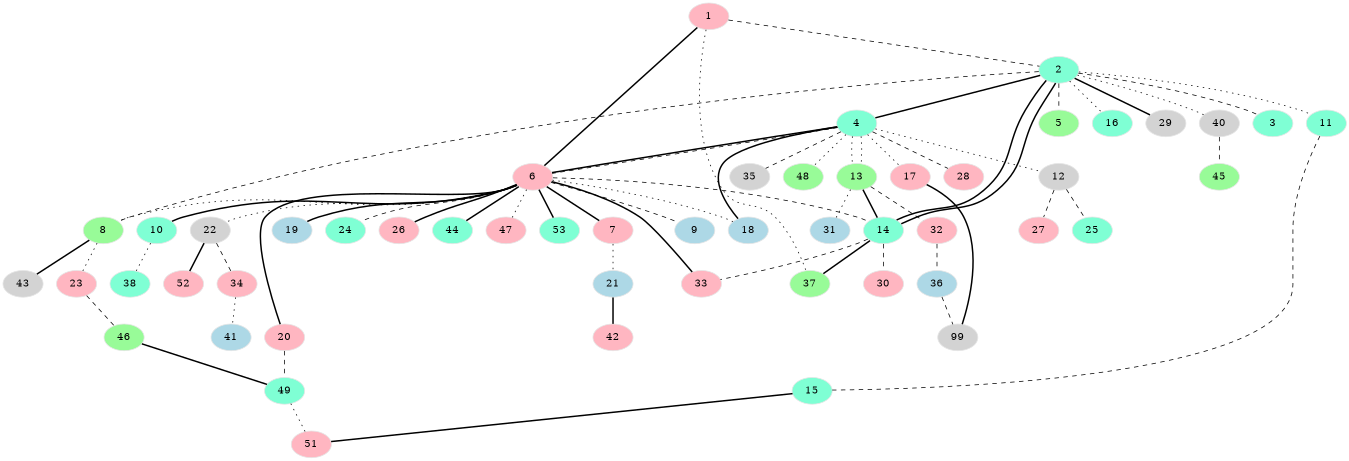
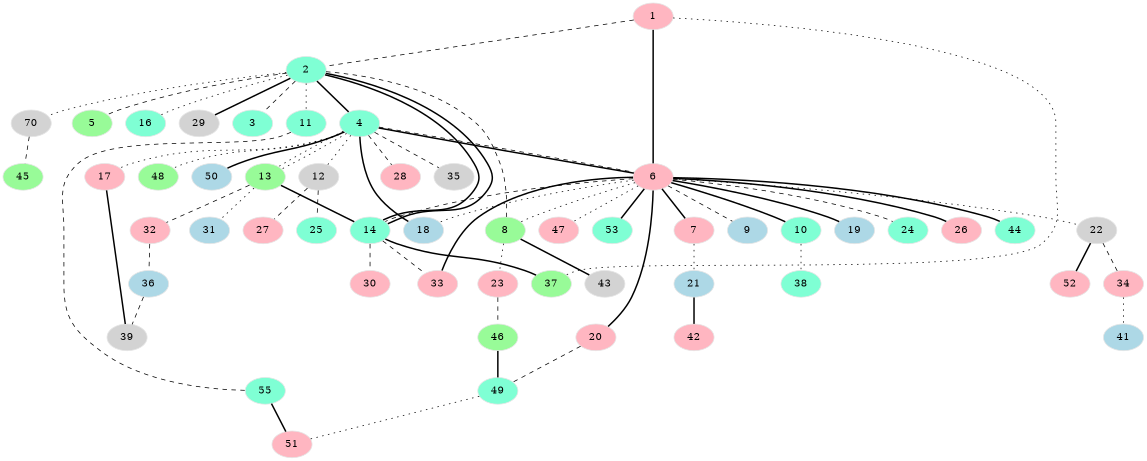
node "40": label "40" -> "70"
node "50": added
node "99": label "99" -> "39"
node "15": label "15" -> "55"
